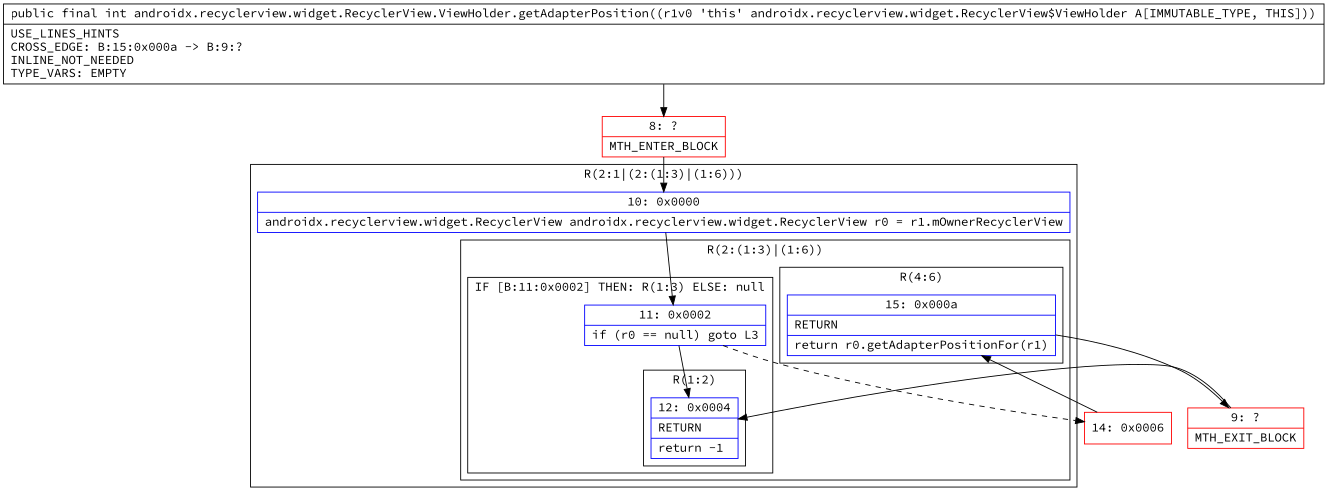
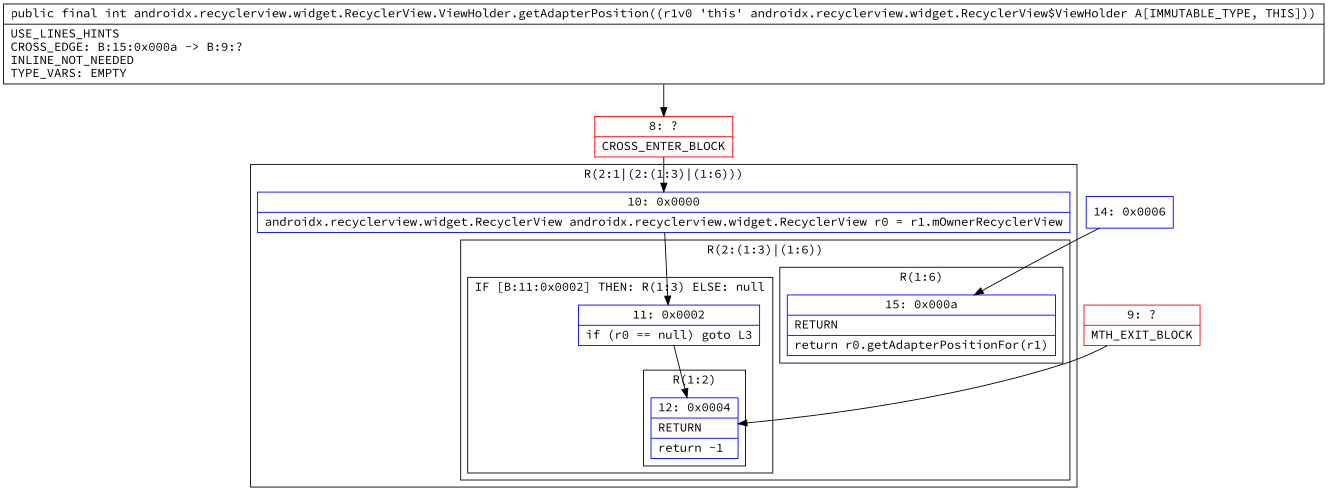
node "8: ?": text "MTH_ENTER_BLOCK" -> "CROSS_ENTER_BLOCK"
cluster "R(4:6)": label "R(4:6)" -> "R(1:6)"
edge "15: 0x000a" -> "9: ?": removed
edge "11: 0x0002" -> "14: 0x0006": removed
node "14: 0x0006": color red -> blue
